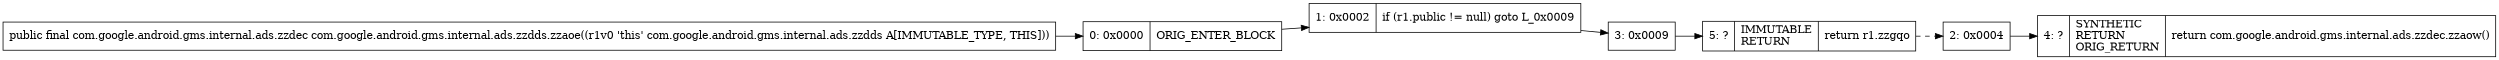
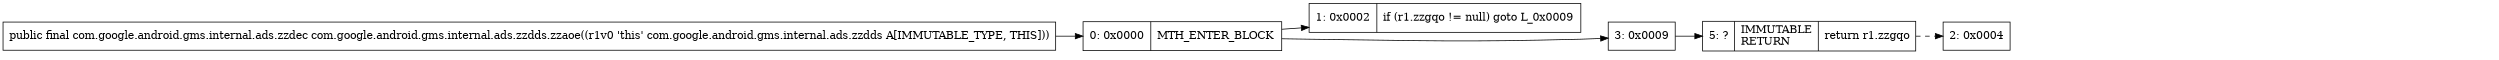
node "1: 0x0002": text "if (r1.public != null) goto L_0x0009" -> "if (r1.zzgqo != null) goto L_0x0009"
edge "1: 0x0002" -> "3: 0x0009": now "0: 0x0000" -> "3: 0x0009"
node "0: 0x0000": text "ORIG_ENTER_BLOCK" -> "MTH_ENTER_BLOCK"
node "4: ?": removed
